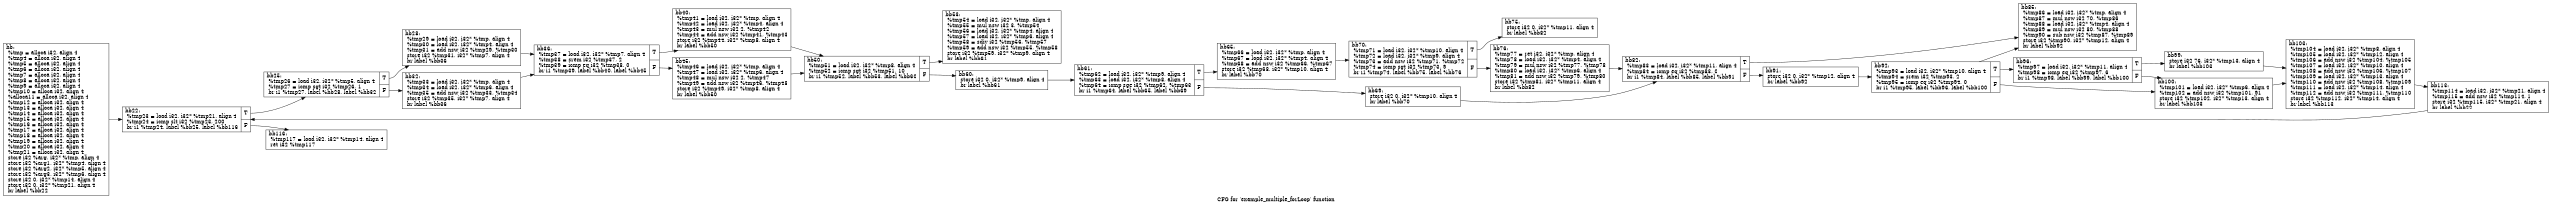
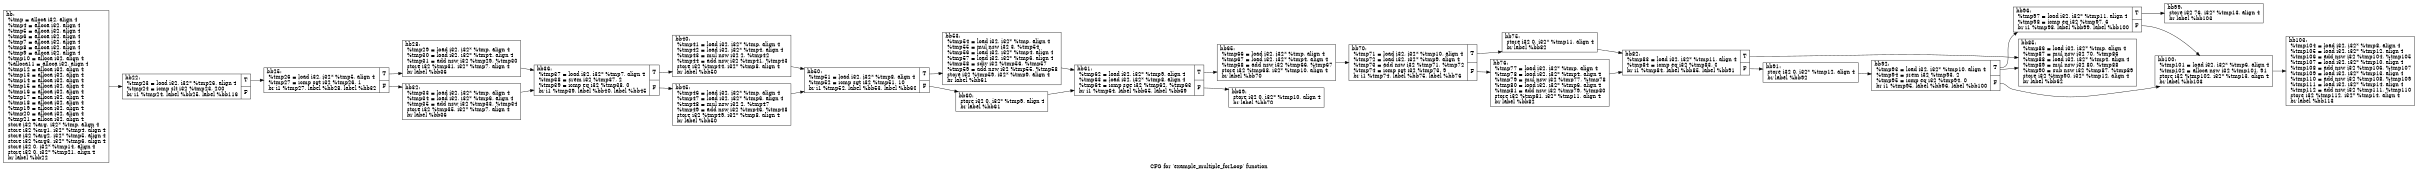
node "bb85:": text "br label %bb92" -> "br label %bb62"
node "bb76:": text "%tmp77 = ret i32, i32* %tmp, align 4" -> "%tmp77 = load i32, i32* %tmp, align 4"
edge "bb99:" -> "bb103:": removed
edge "bb53:" -> "bb61:": added
node "bb100:": text "%tmp102 = add nsw i32 %tmp101, 91" -> "%tmp102 = alloca nsw i32 %tmp101, 91"
node "bb113:": removed
edge "bb69:" -> "bb82:": now "bb75:" -> "bb82:"
node "bb22:": text "%tmp23 = load i32, i32* %tmp21, align 4" -> "%tmp23 = load i32, i32* %tmp26, align 4"
node "bb116:": removed
